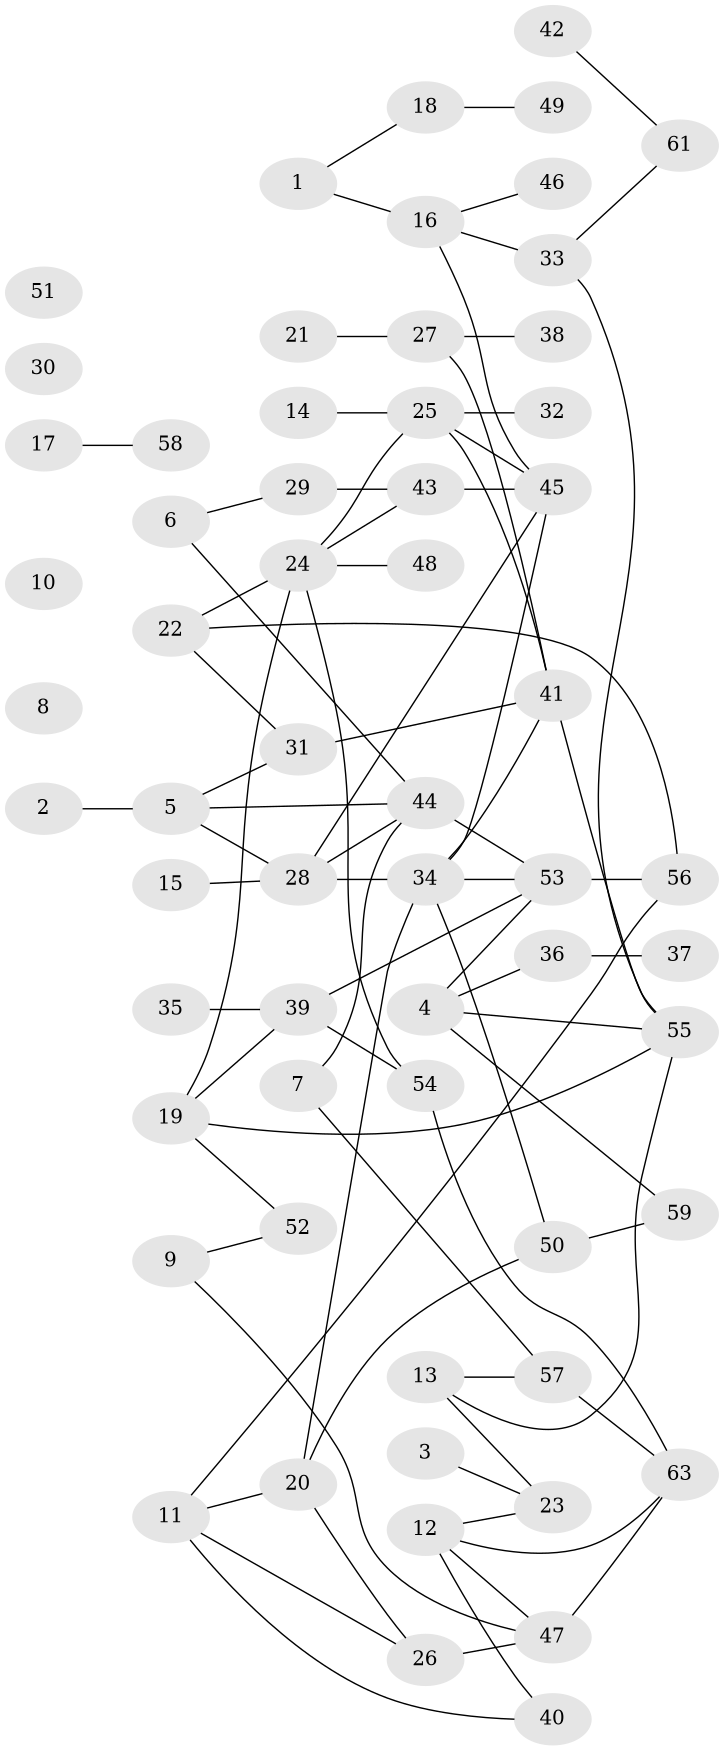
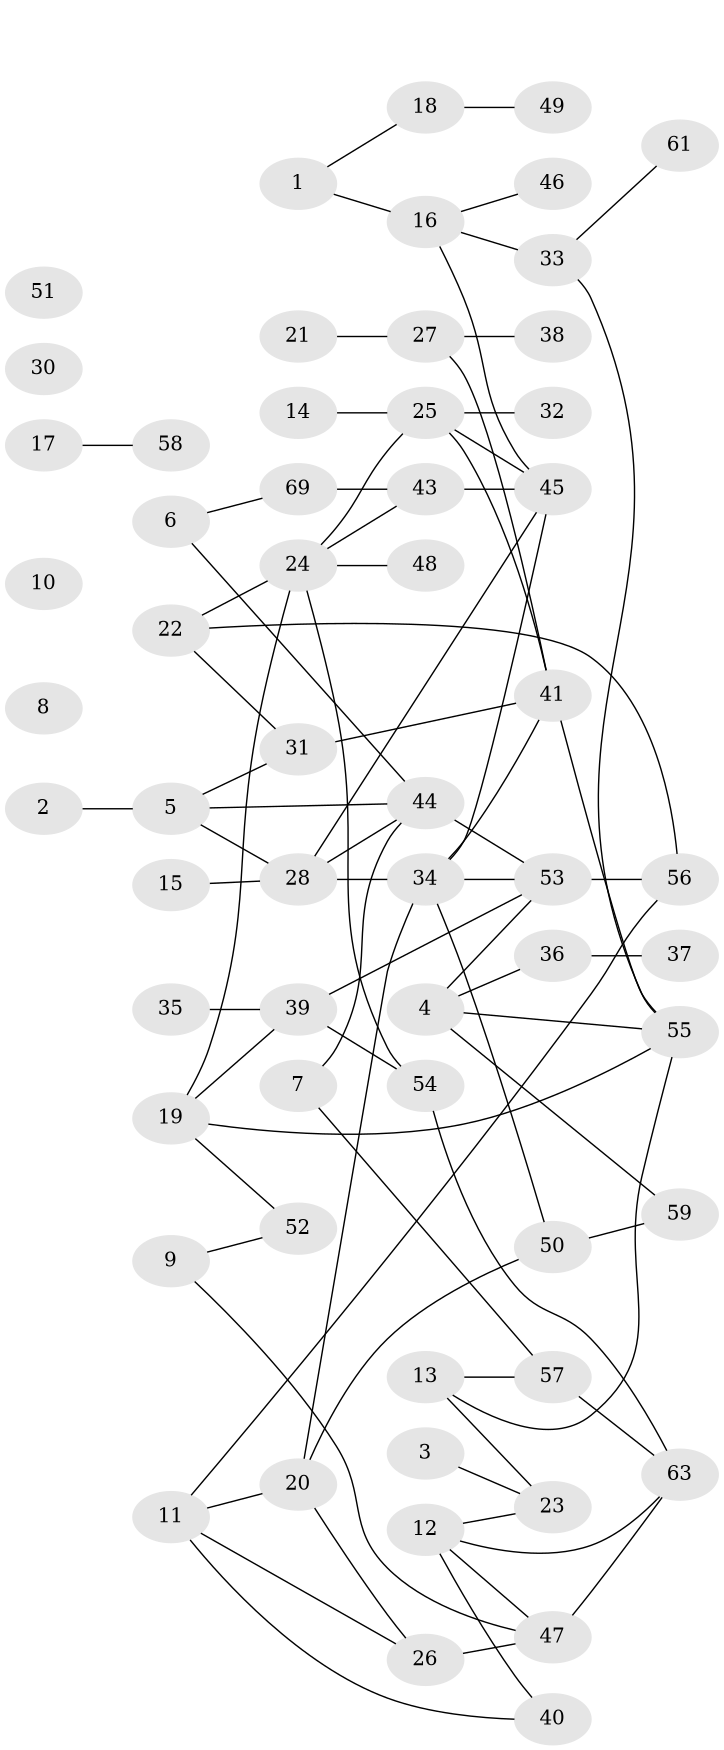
node "42": removed
node "29": label "29" -> "69"
